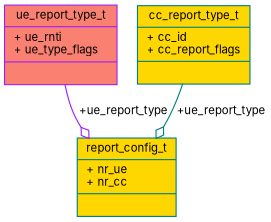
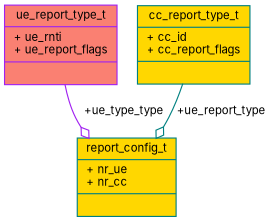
node "ue_report_type_t": text "+ ue_type_flags" -> "+ ue_report_flags"
edge "ue_report_type_t" -> "report_config_t": label " +ue_report_type" -> " +ue_type_type"
